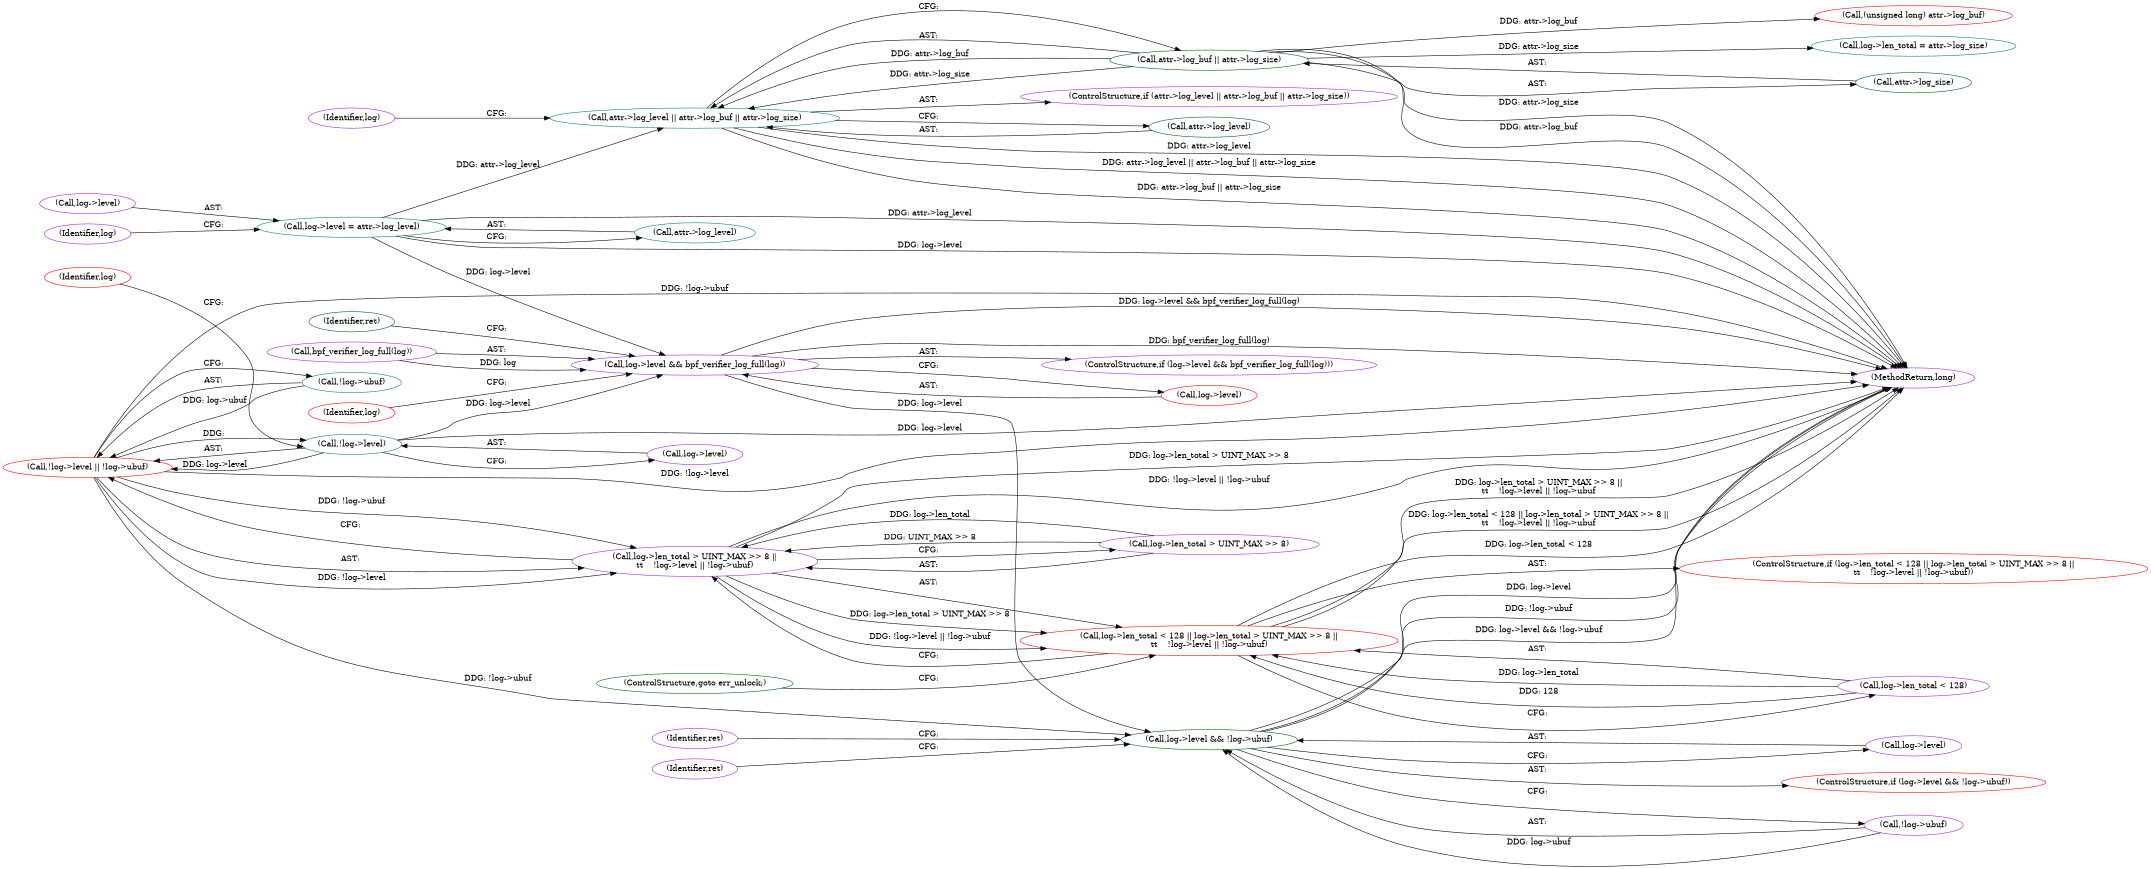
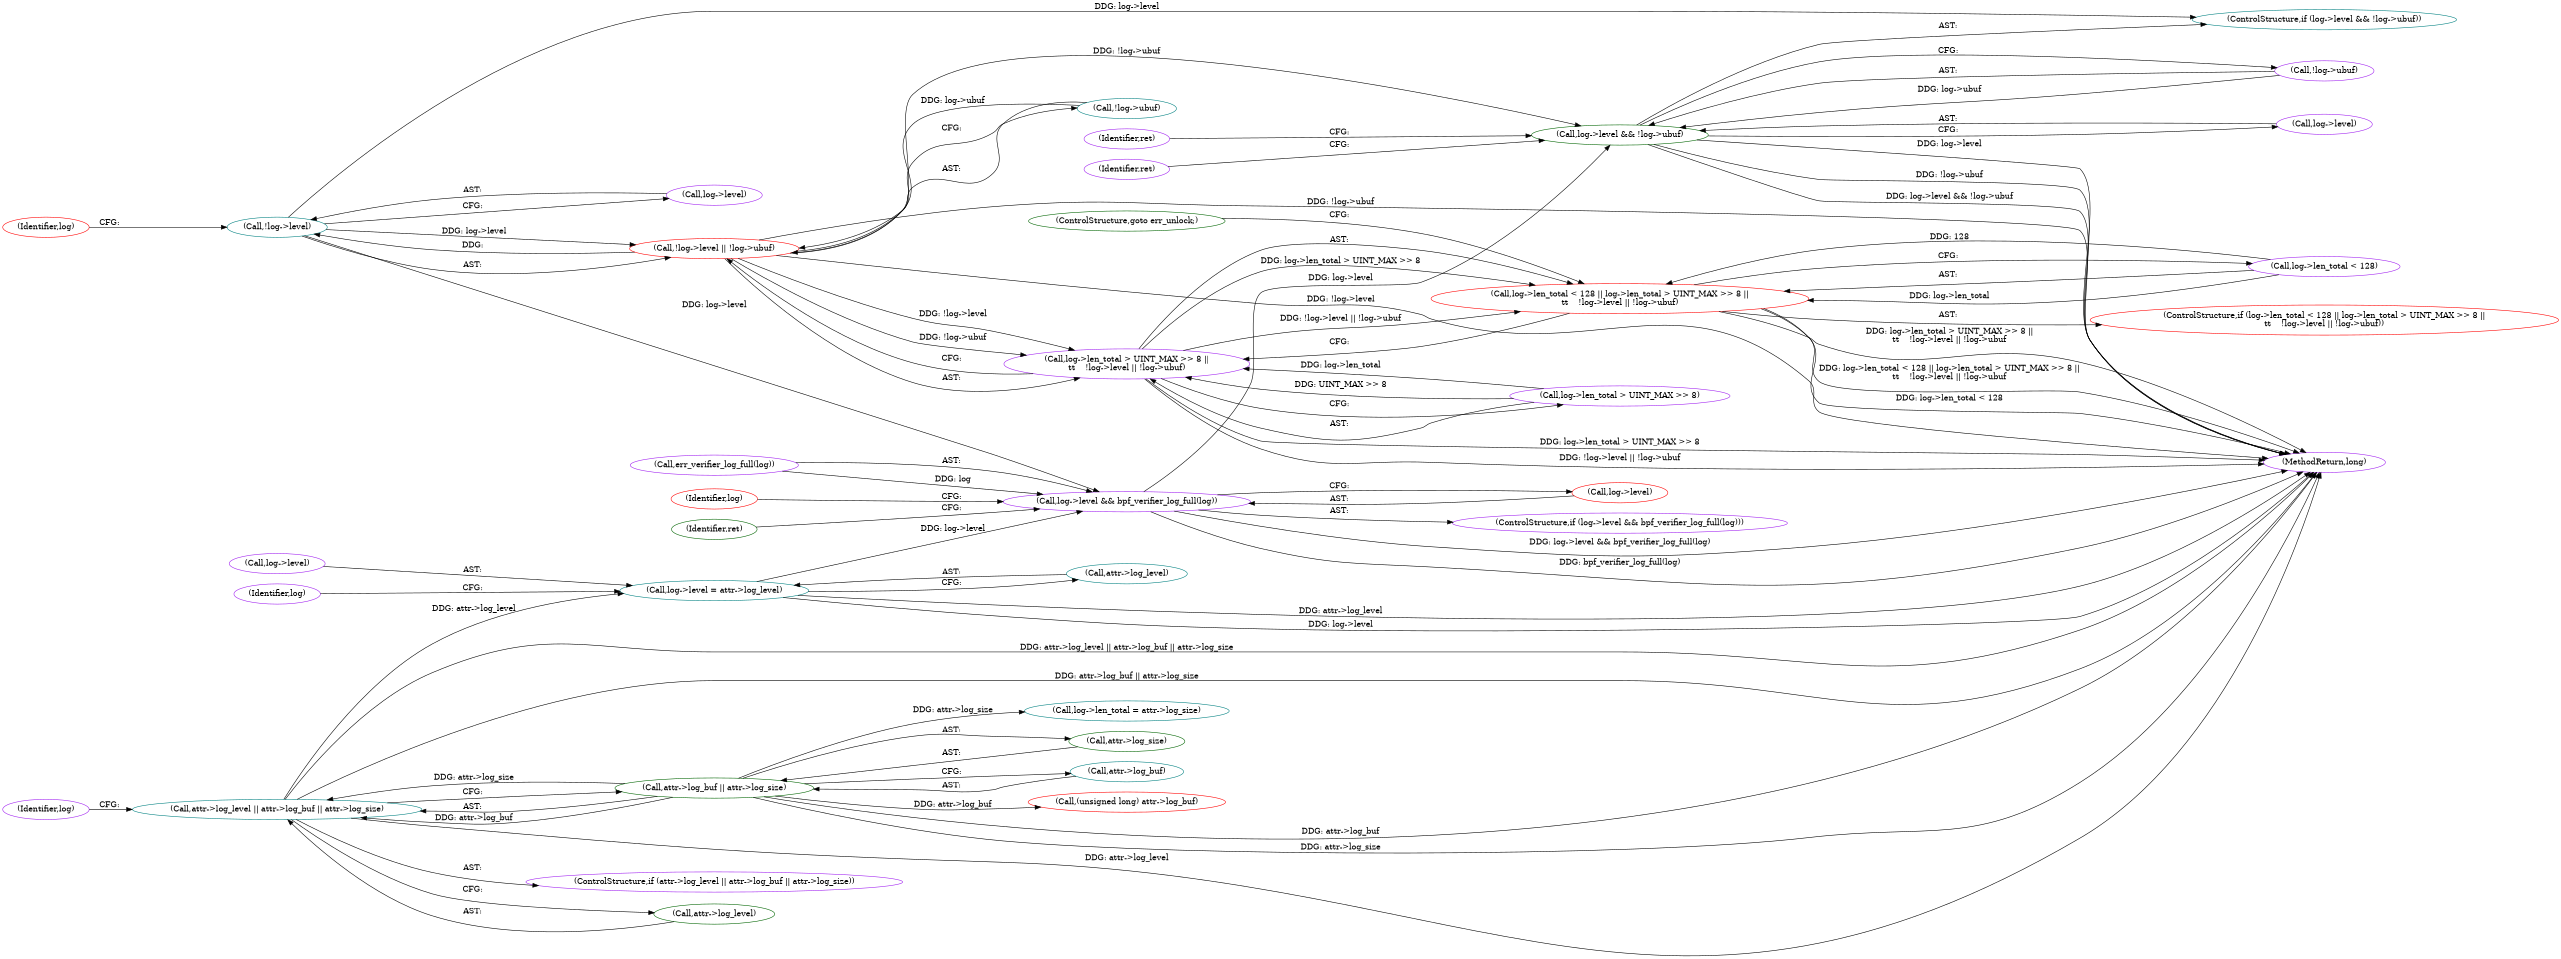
edge "(Call,log->level = attr->log_level)" -> "(Call,attr->log_level || attr->log_buf || attr->log_size)": reversed
node "(Call,bpf_verifier_log_full(log))": label "(Call,bpf_verifier_log_full(log))" -> "(Call,err_verifier_log_full(log))"
edge "(Call,!log->level)" -> "(MethodReturn,long)": now "(Call,!log->level)" -> "(ControlStructure,if (log->level && !log->ubuf))"
node "(Call,attr->log_buf)": added
node "(ControlStructure,if (log->level && !log->ubuf))": color red -> teal
